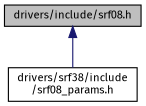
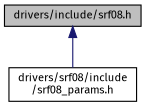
node "drivers/srf38/include /srf08_params.h": label "drivers/srf38/include /srf08_params.h" -> "drivers/srf08/include /srf08_params.h"
